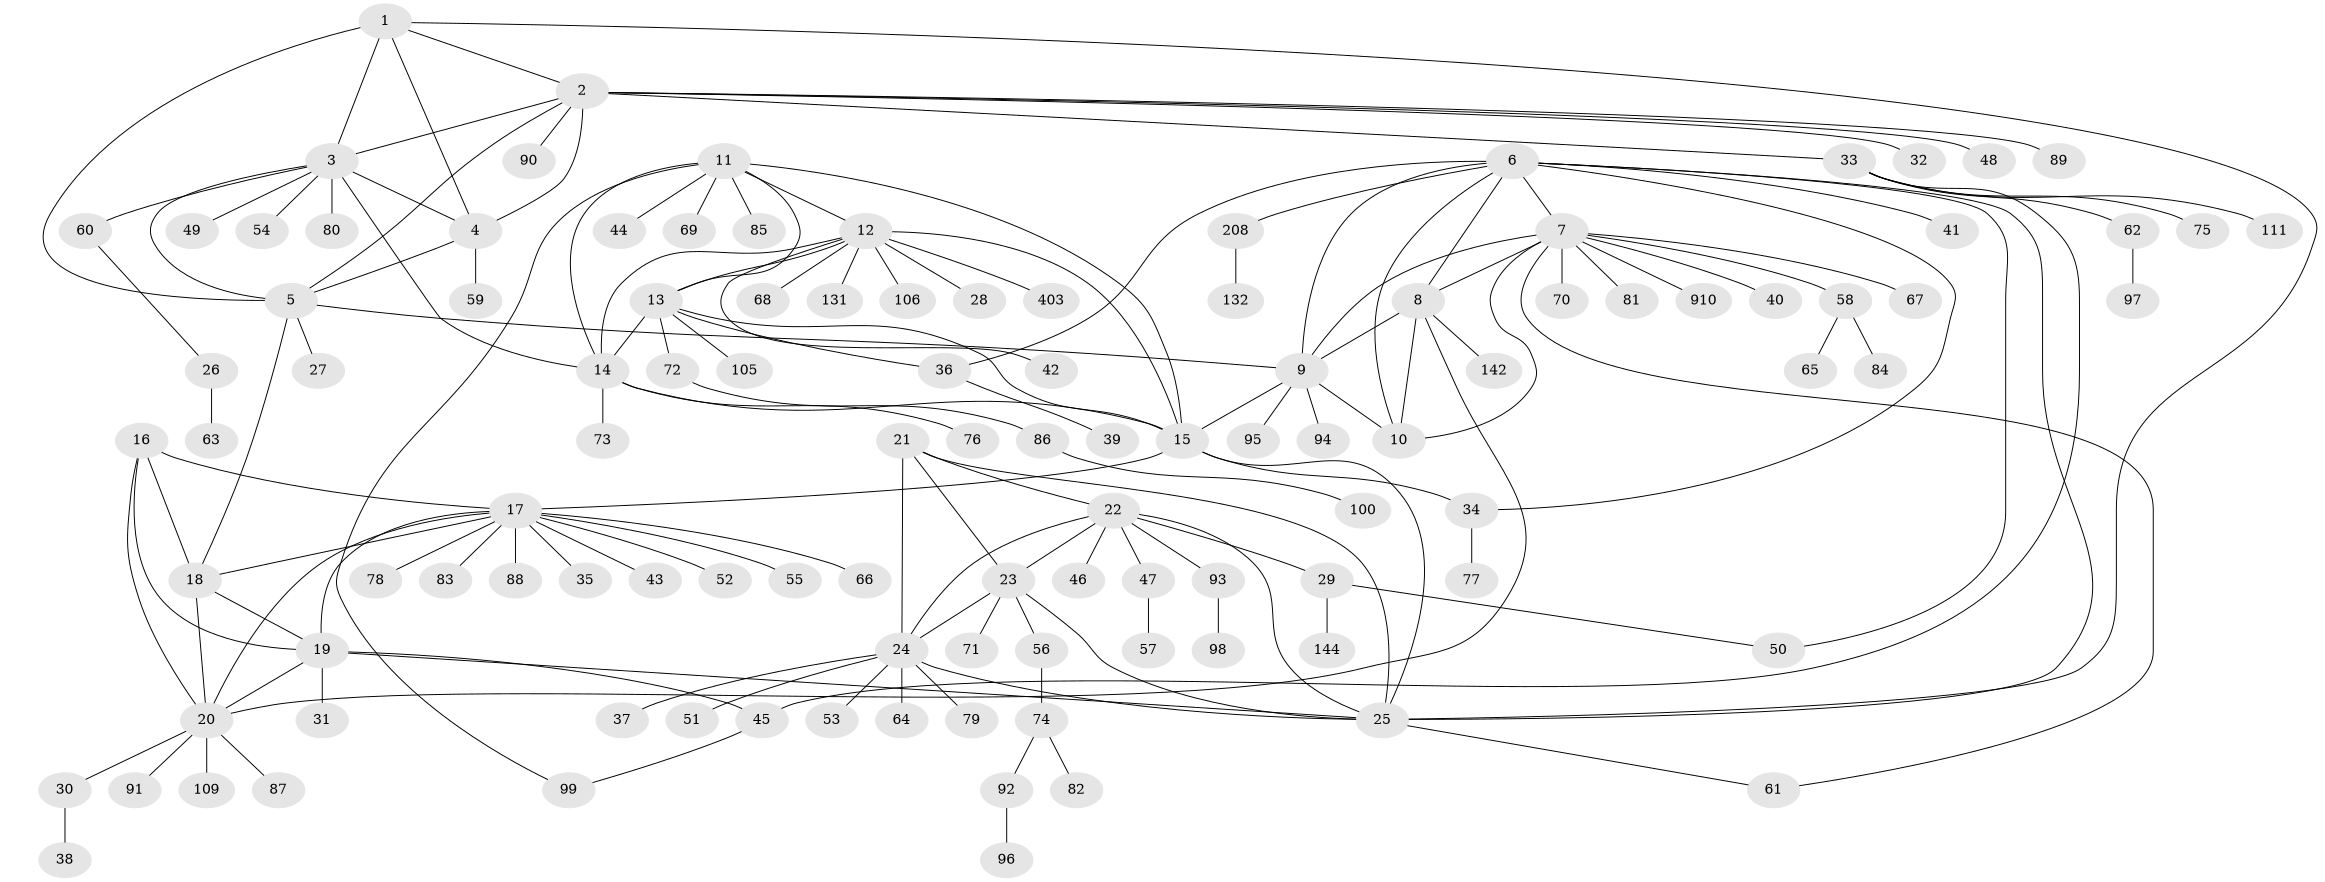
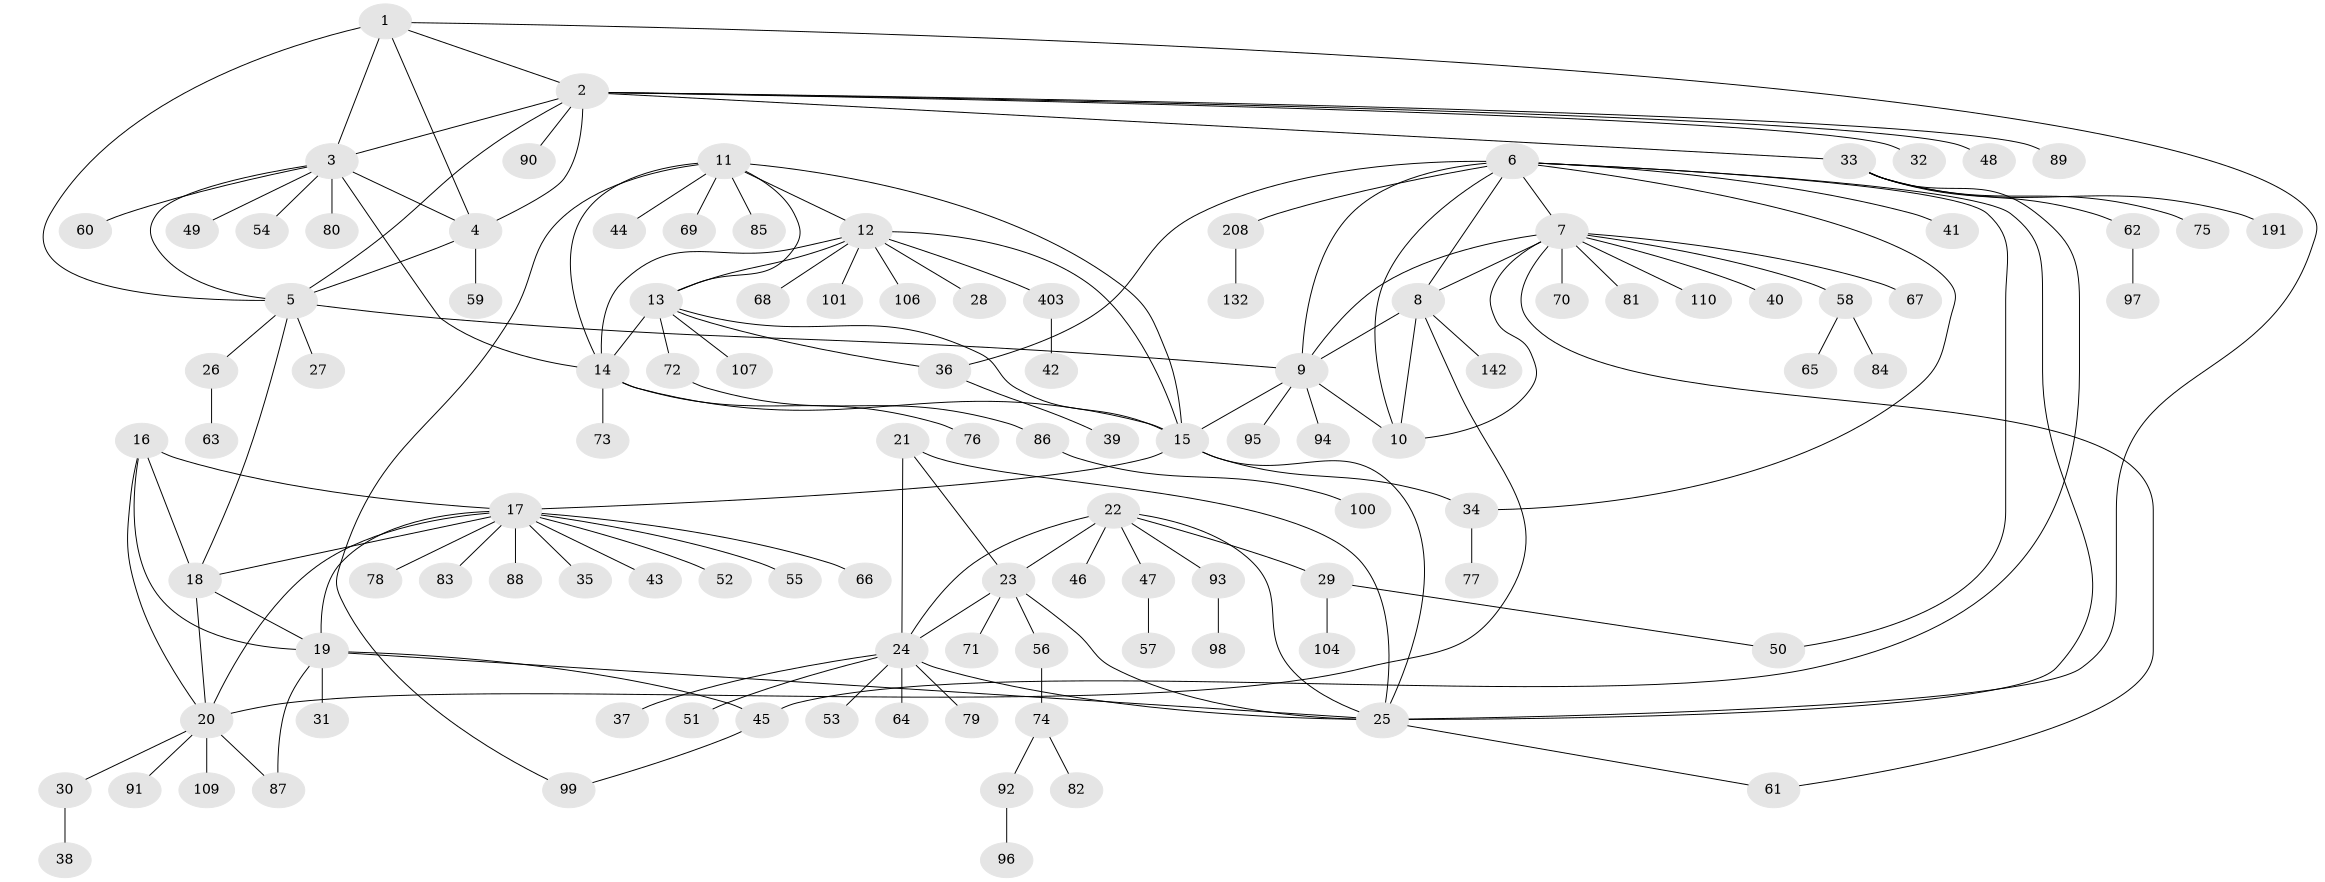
node "111": label "111" -> "191"
edge "60" -- "26": now "5" -- "26"
node "131": label "131" -> "101"
node "910": label "910" -> "110"
edge "12" -- "42": now "403" -- "42"
node "105": label "105" -> "107"
edge "21" -- "22": removed
node "144": label "144" -> "104"
edge "19" -- "20": now "19" -- "87"
